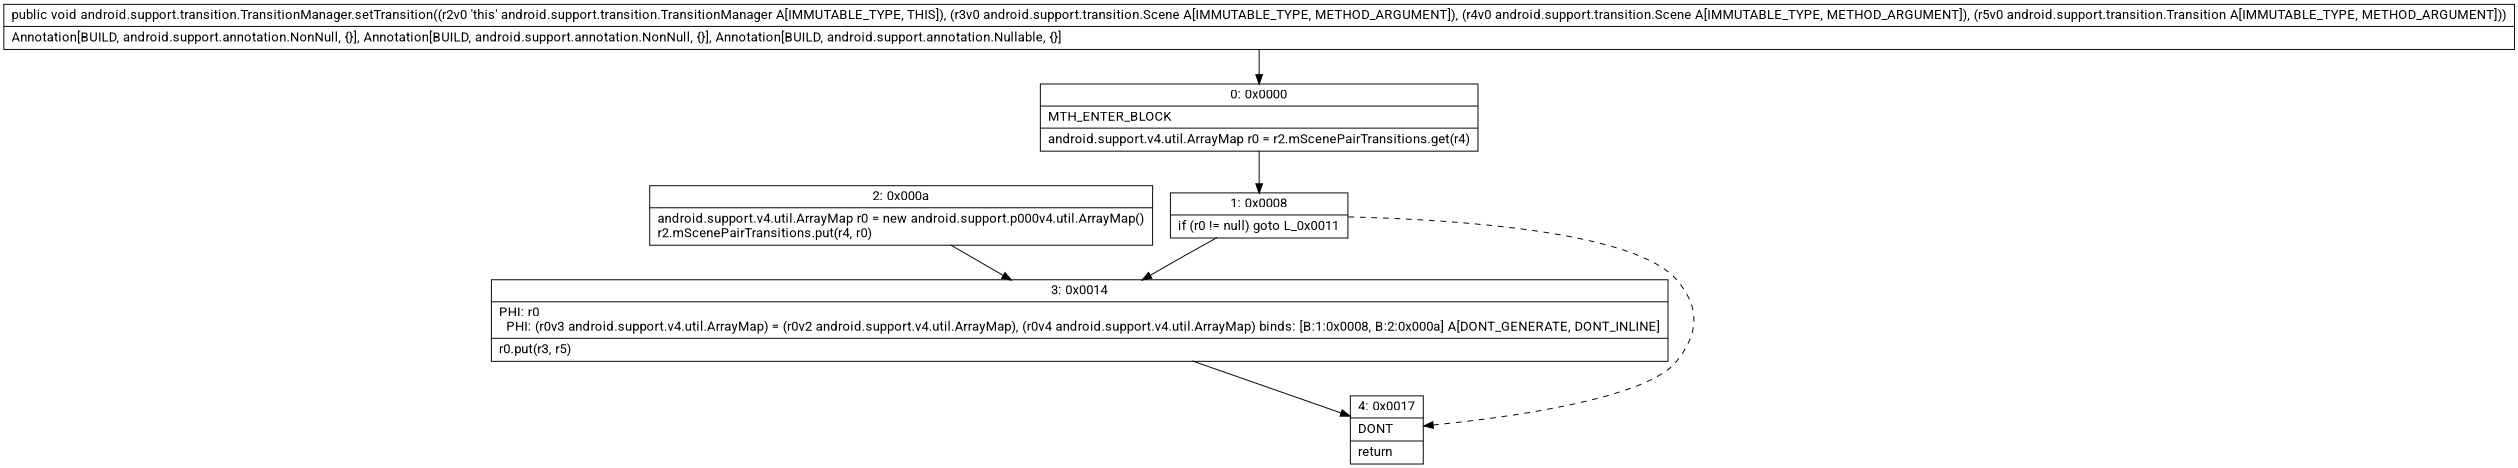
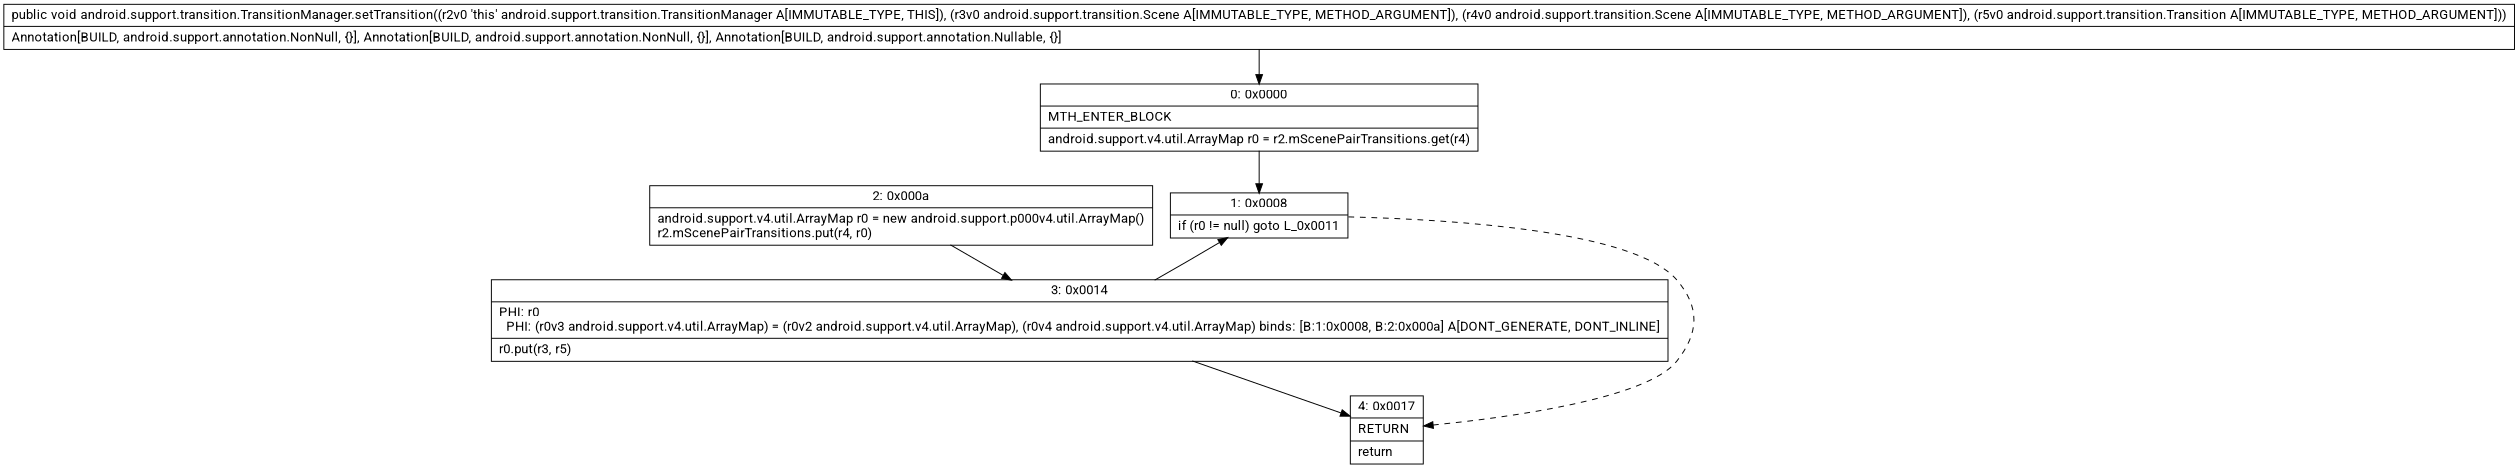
edge "1: 0x0008" -> "3: 0x0014": reversed
node "4: 0x0017": text "DONT" -> "RETURN"
